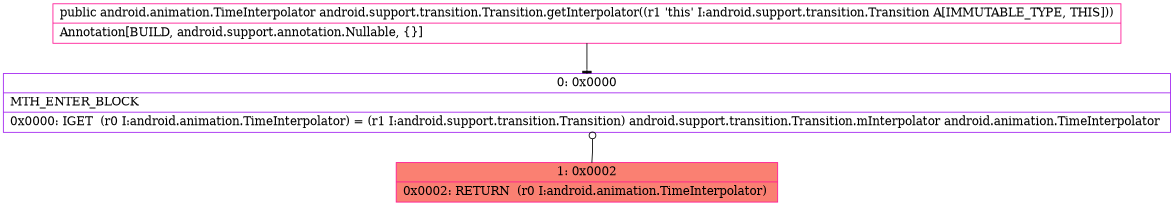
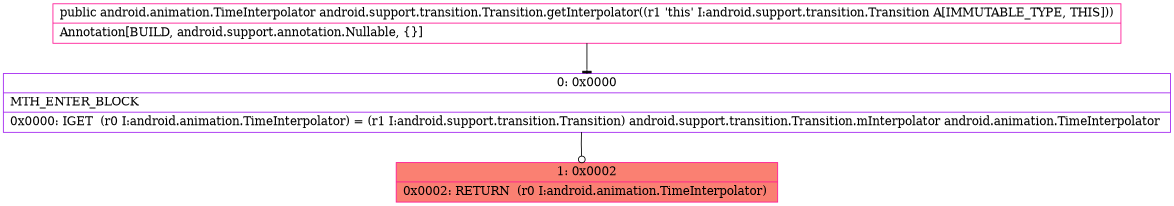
edge "1: 0x0002" -> "0: 0x0000": reversed
